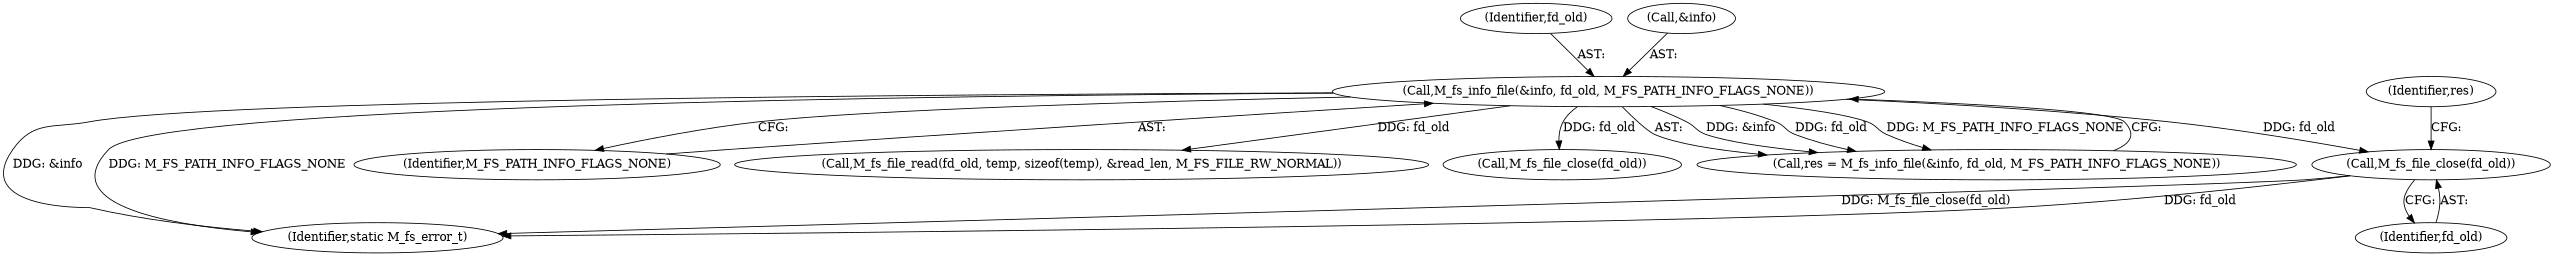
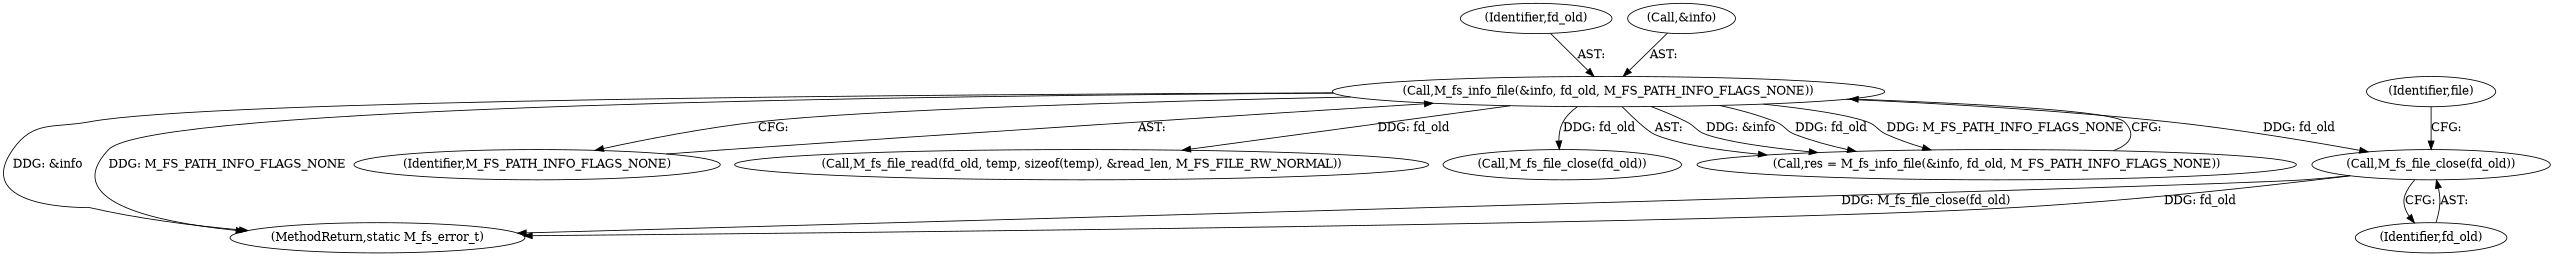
node "(Identifier,res)": label "(Identifier,res)" -> "(Identifier,file)"
node "(Identifier,static M_fs_error_t)": label "(Identifier,static M_fs_error_t)" -> "(MethodReturn,static M_fs_error_t)"
